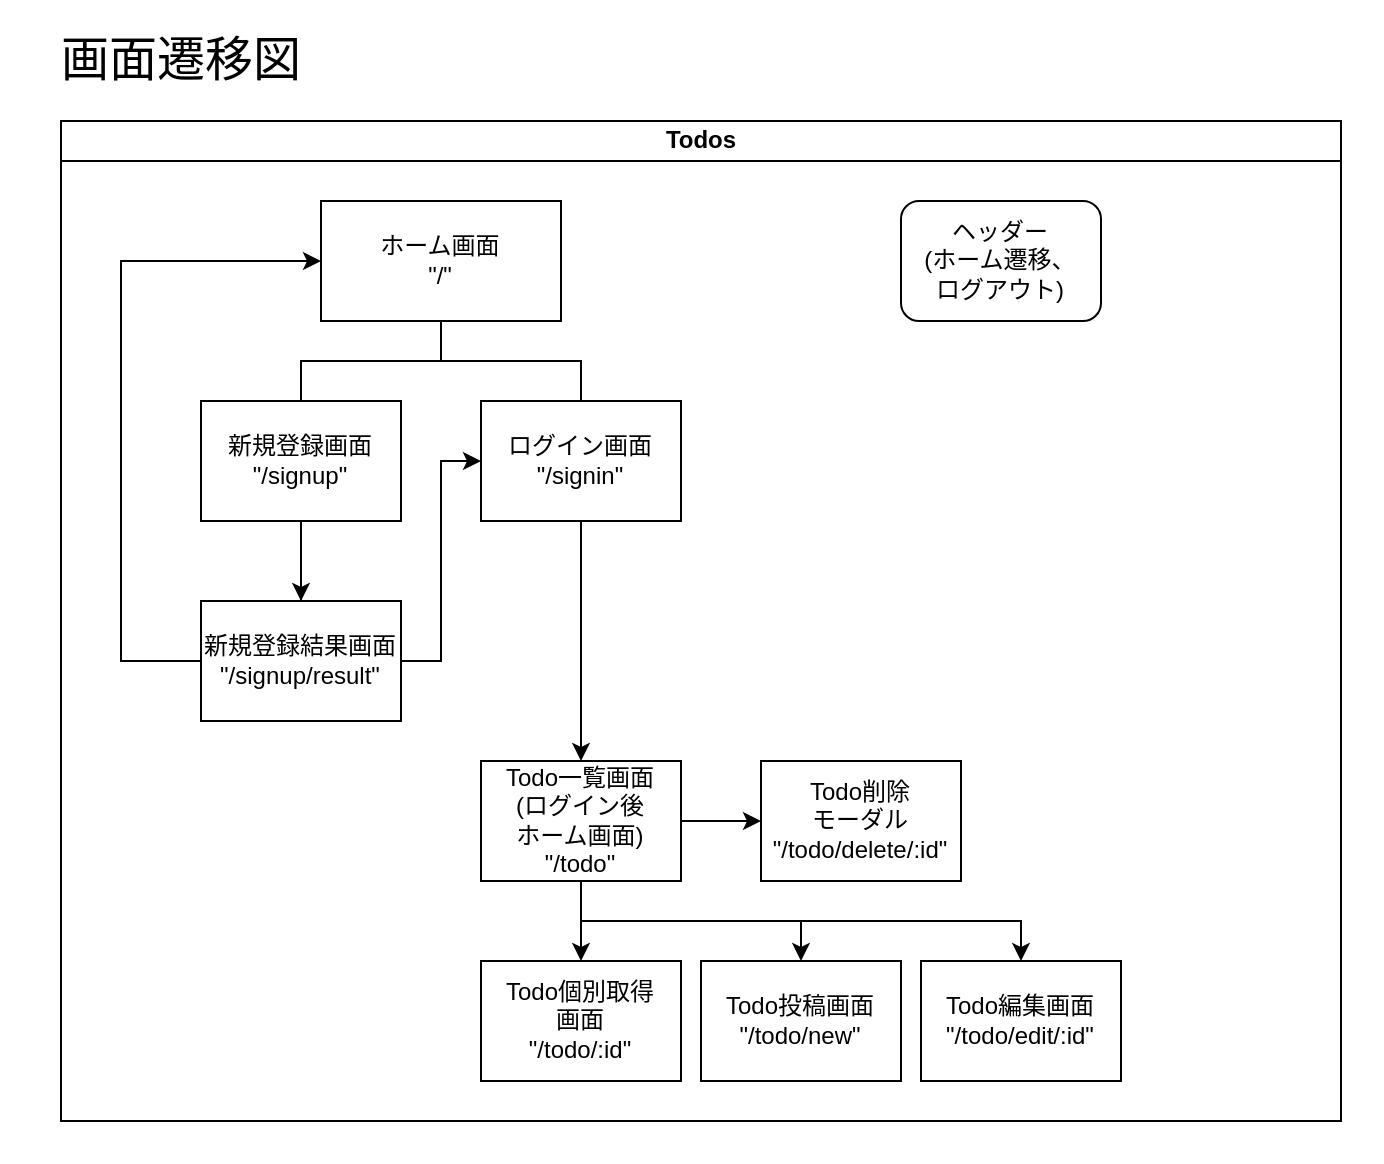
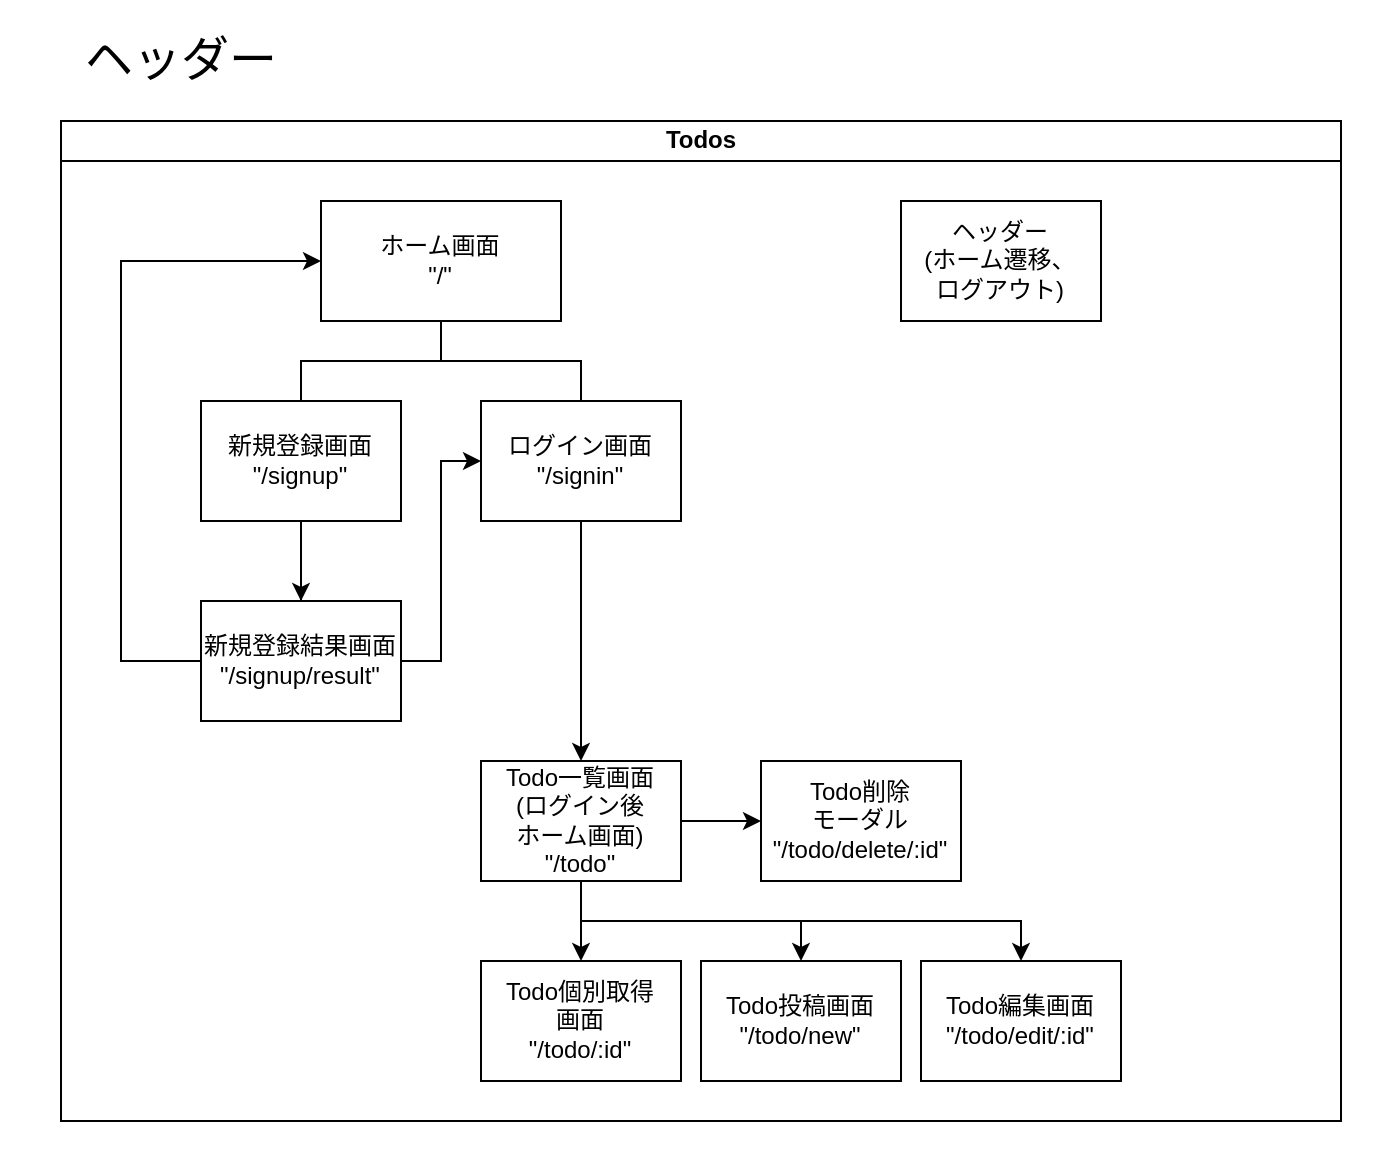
node "画面遷移図": label "画面遷移図" -> "ヘッダー"
node "ヘッダー (ホーム遷移、 ログアウト)": shape rounded rectangle -> rectangle
